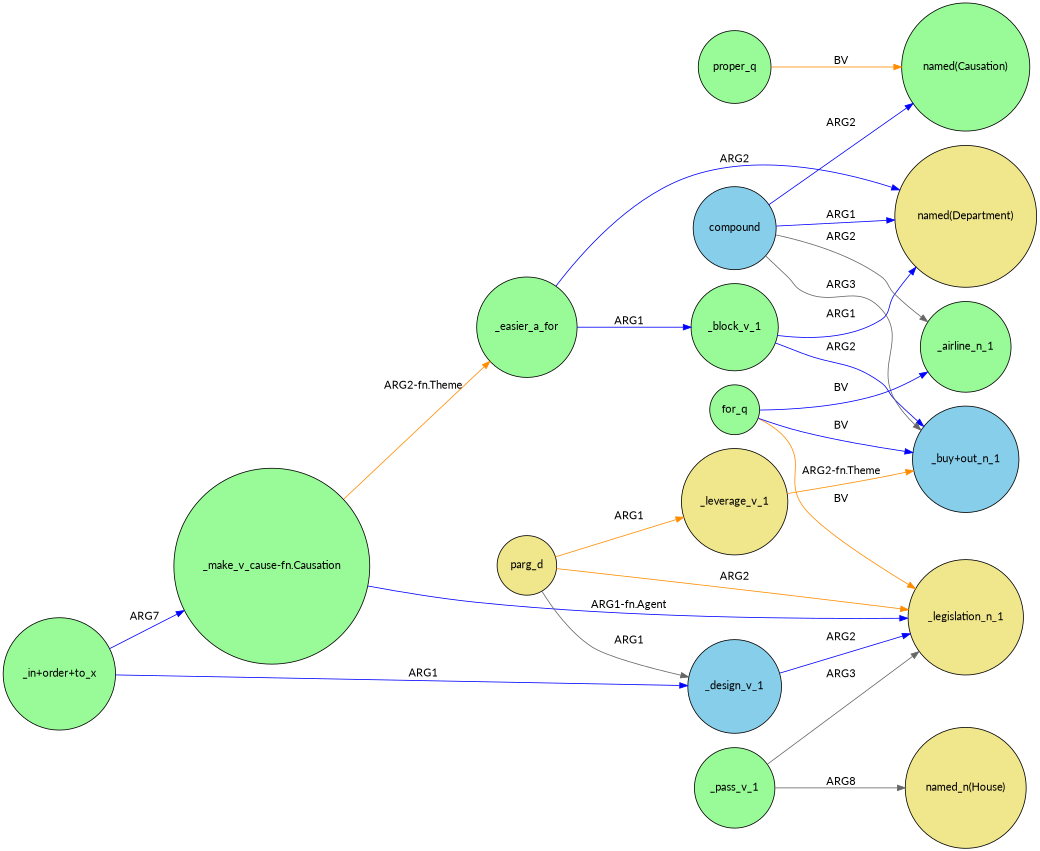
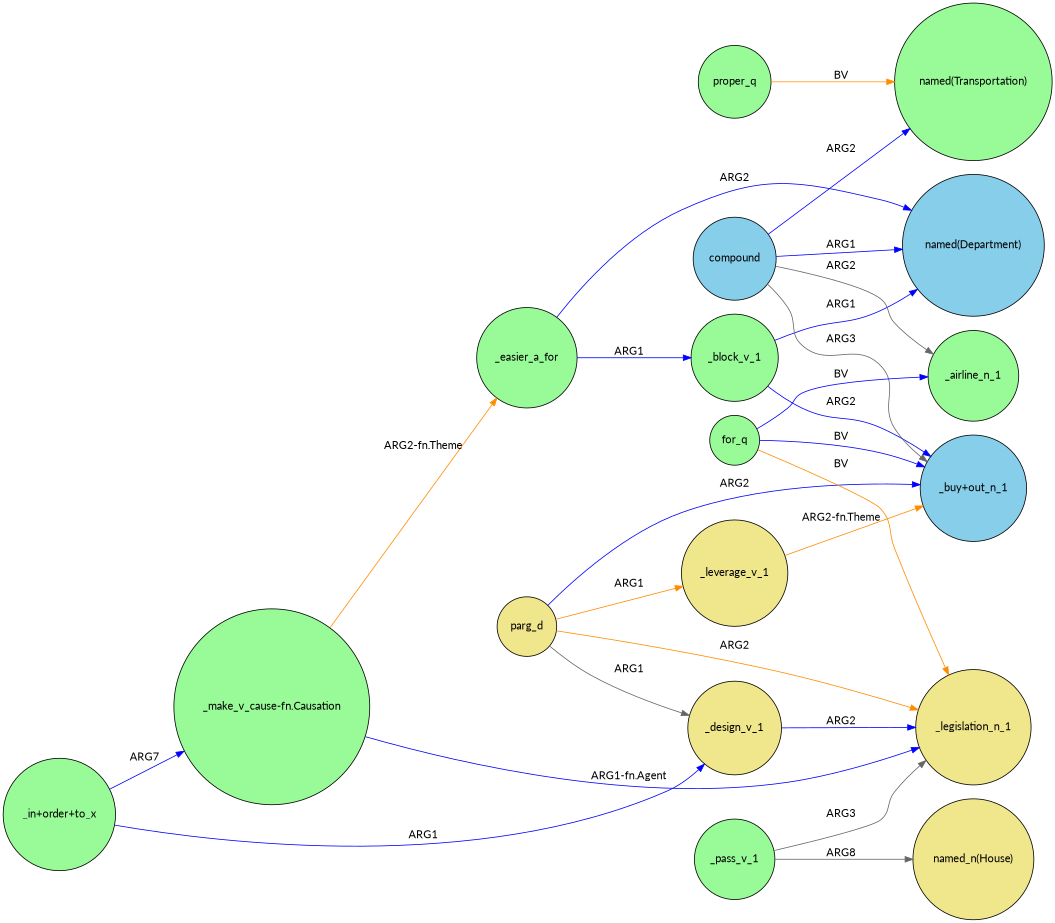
node "named(Causation)": label "named(Causation)" -> "named(Transportation)"
node "named(Department)": fillcolor khaki -> skyblue
edge "parg_d" -> "_buy+out_n_1": added, label "ARG2"
node "_design_v_1": fillcolor skyblue -> khaki
